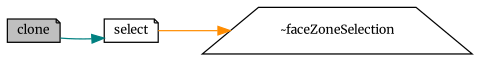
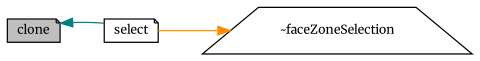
edge "clone" -> "select": reversed
